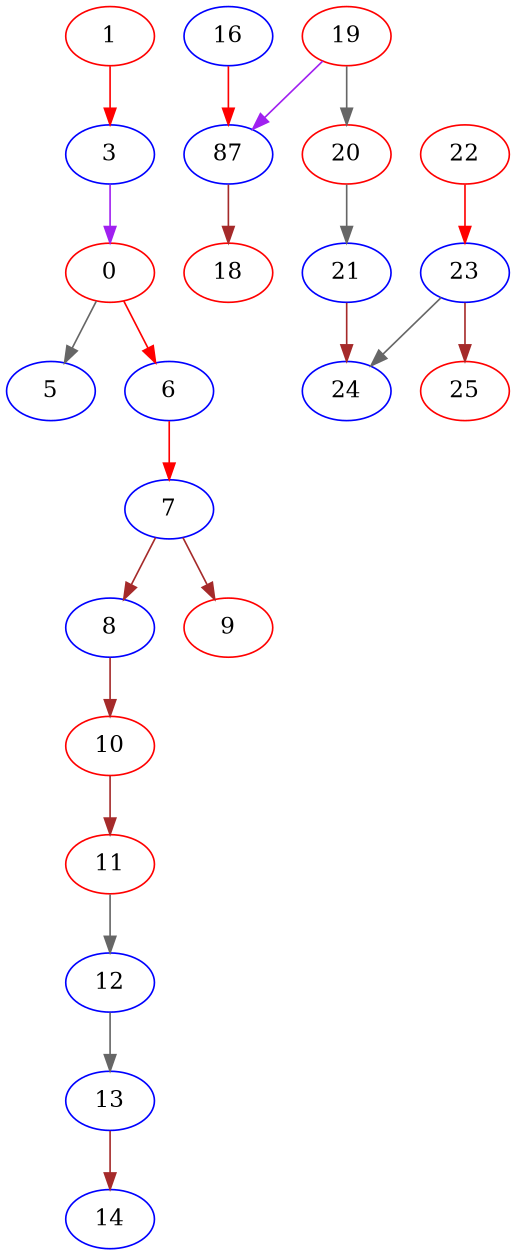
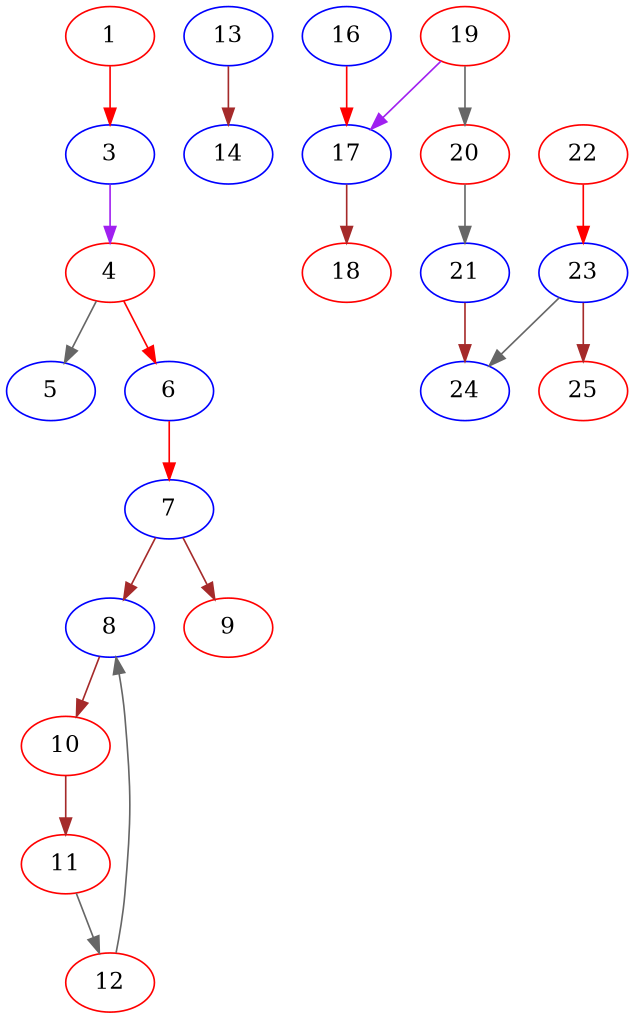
node "87": label "87" -> "17"
node "0": label "0" -> "4"
node "12": color blue -> red
edge "12" -> "13": now "12" -> "8"
